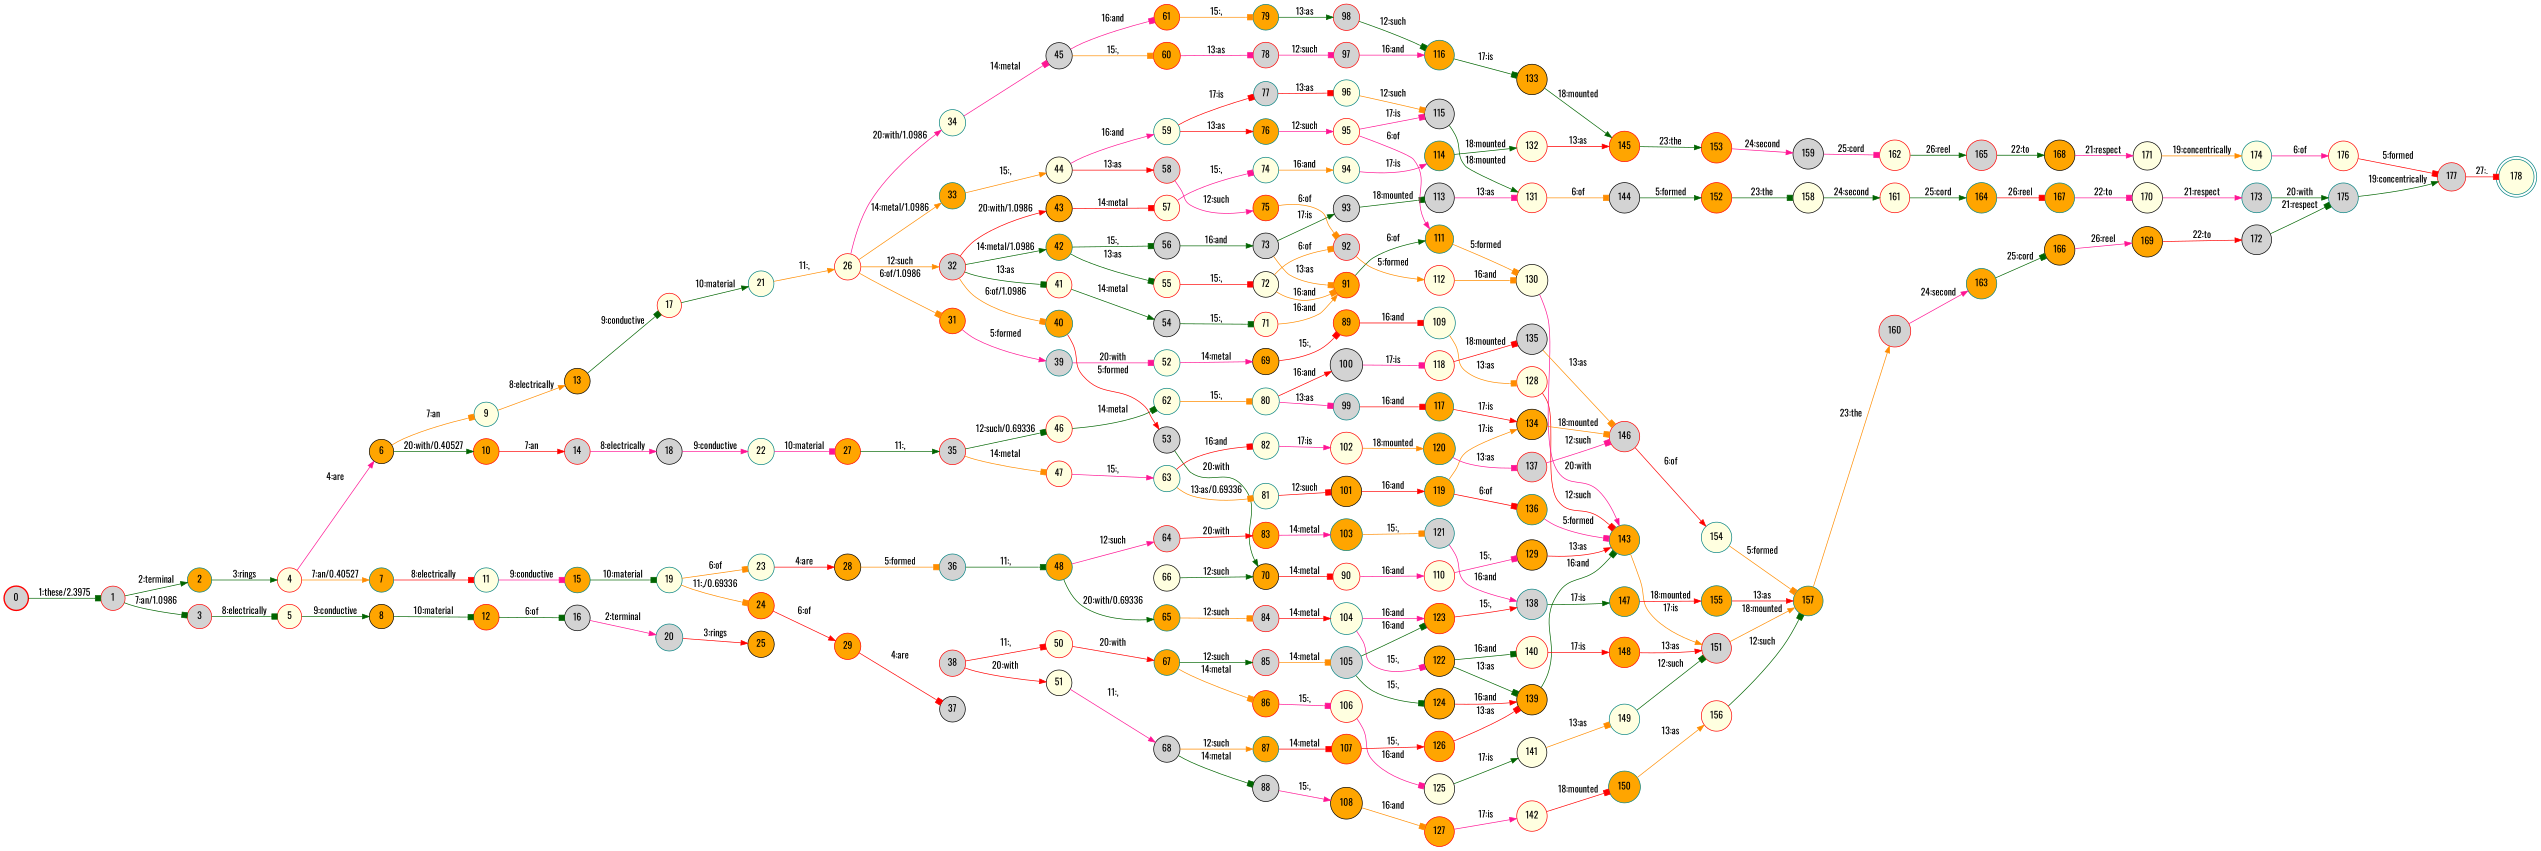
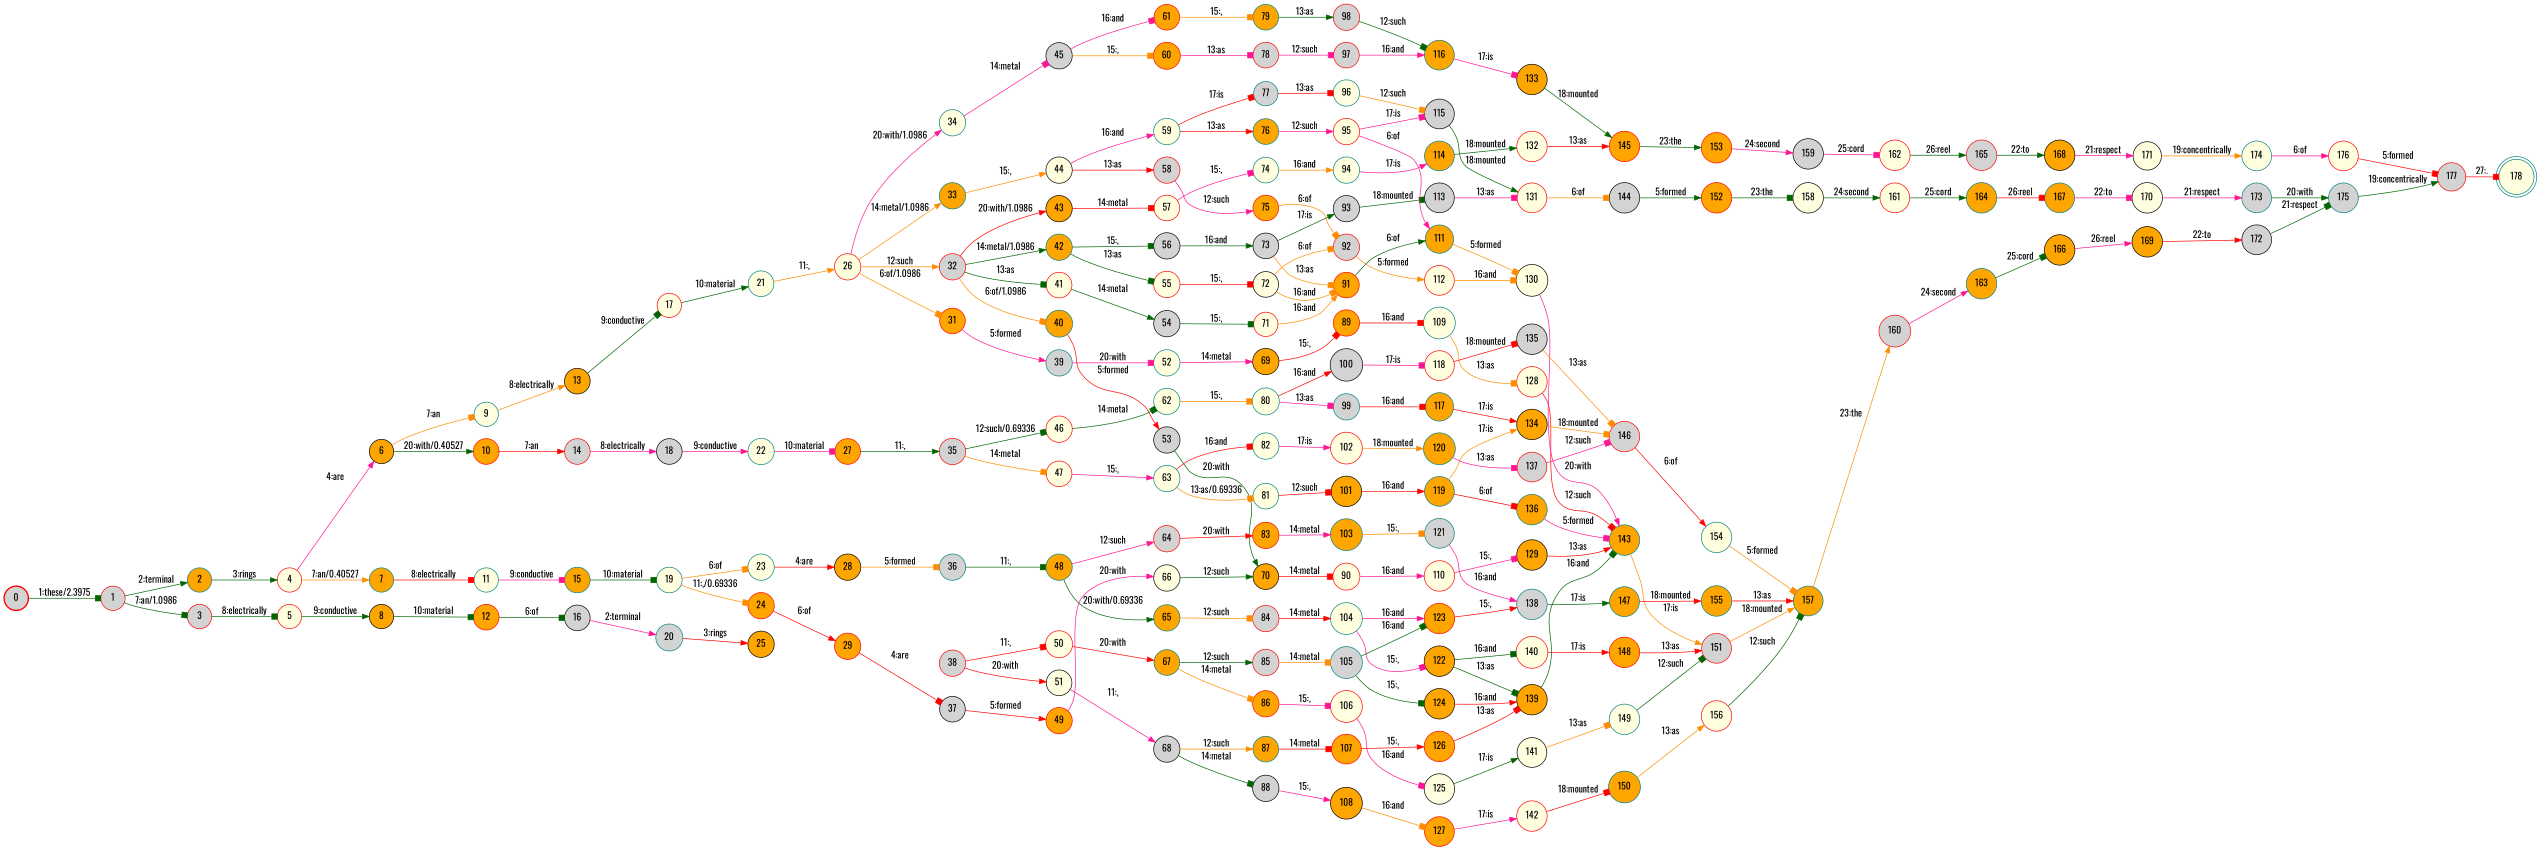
edge "116" -> "133": color darkgreen -> deeppink
node "49": added
